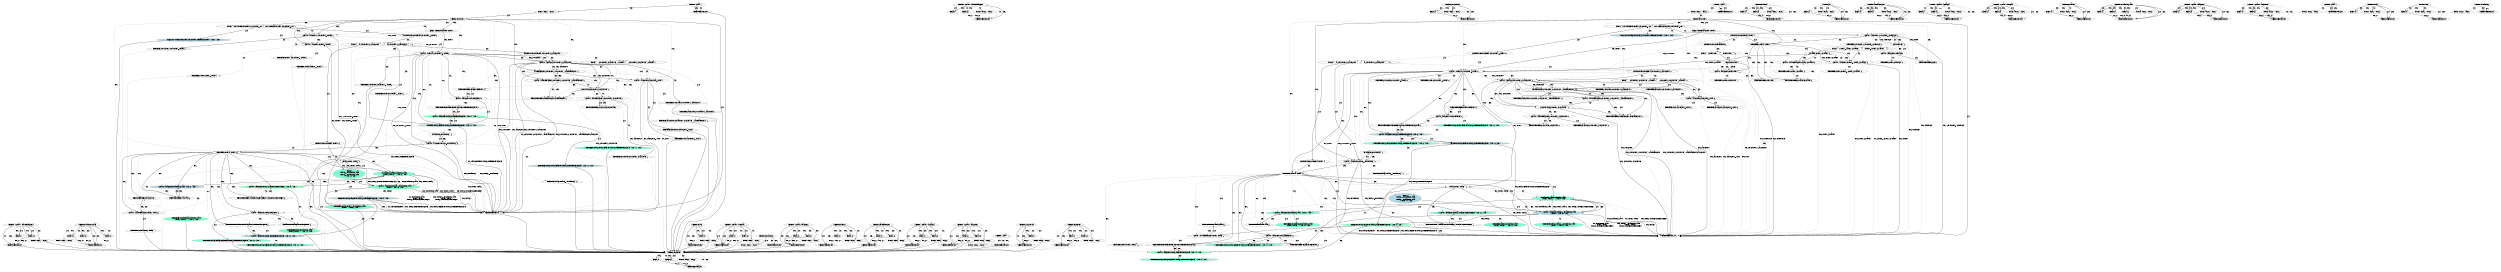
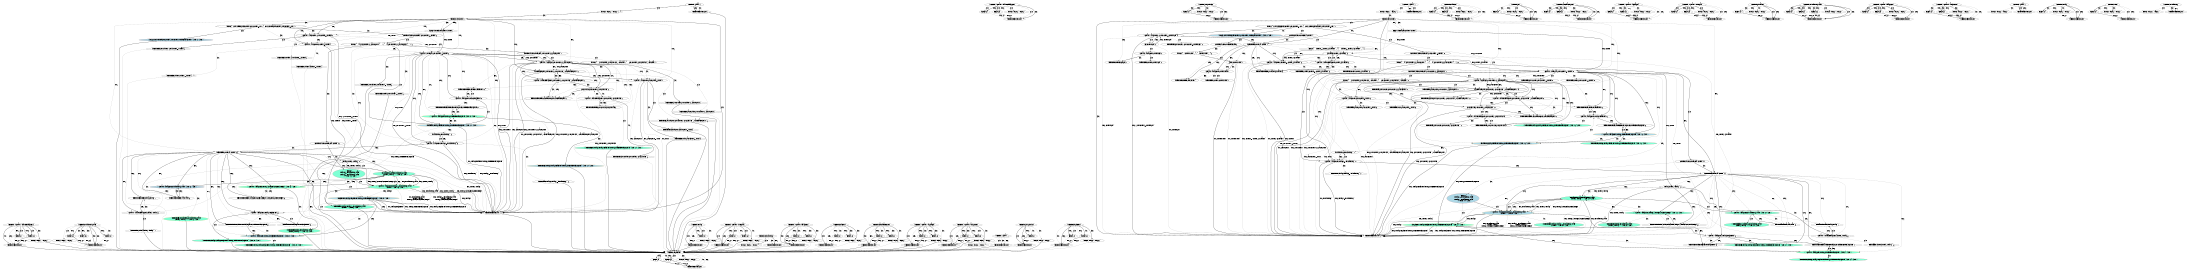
edge "(<operator>.fieldAccess,context_.get)" -> "(get,context_.get())": removed, label "CFG:"
edge "(reset,context_.reset())" -> "(<operator>.fieldAccess,context_.reset)": label "ALIVE: " -> "AST: "
edge "(IDENTIFIER,context,context->AsWeakPtr())" -> "(FIELD_IDENTIFIER,AsWeakPtr,AsWeakPtr)": now "(<operator>.indirectFieldAccess,context->AsWeakPtr)" -> "(FIELD_IDENTIFIER,AsWeakPtr,AsWeakPtr)"
